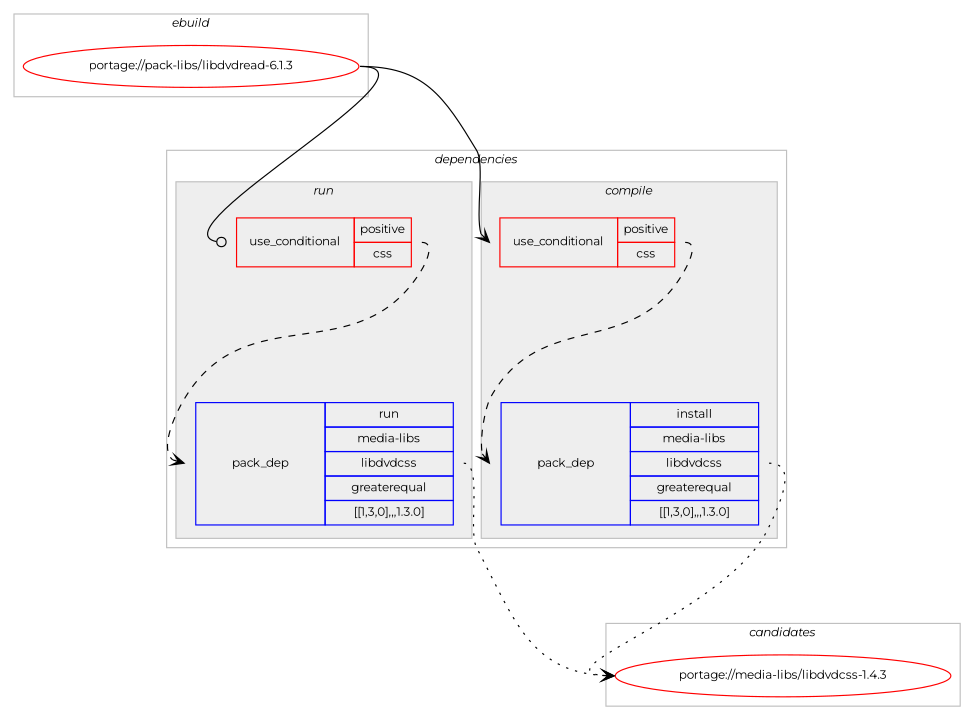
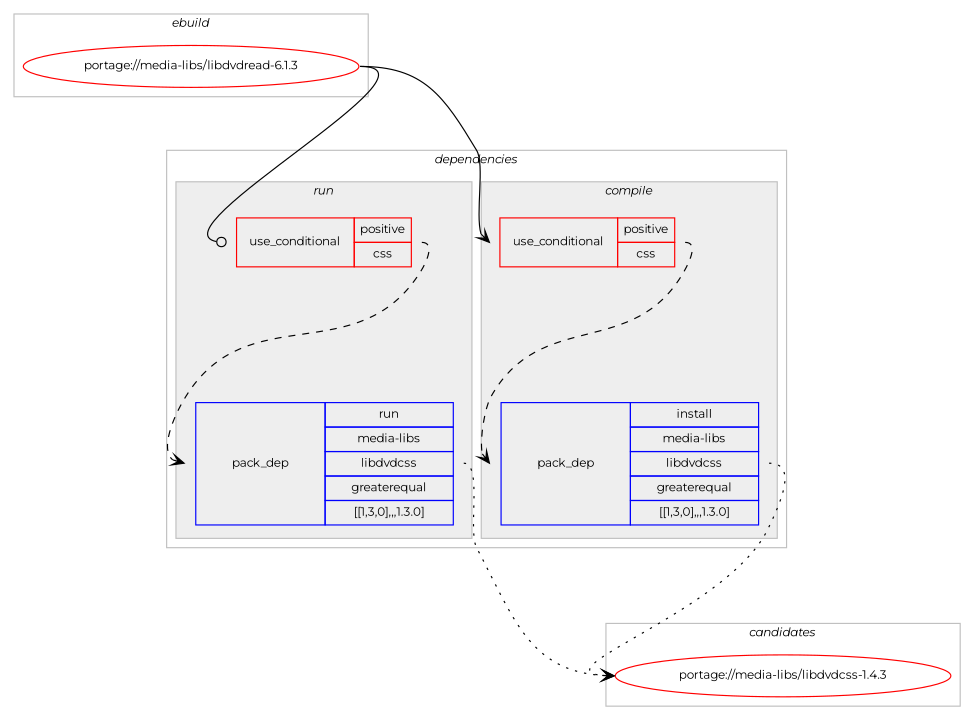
node "portage://pack-libs/libdvdread-6.1.3": label "portage://pack-libs/libdvdread-6.1.3" -> "portage://media-libs/libdvdread-6.1.3"
